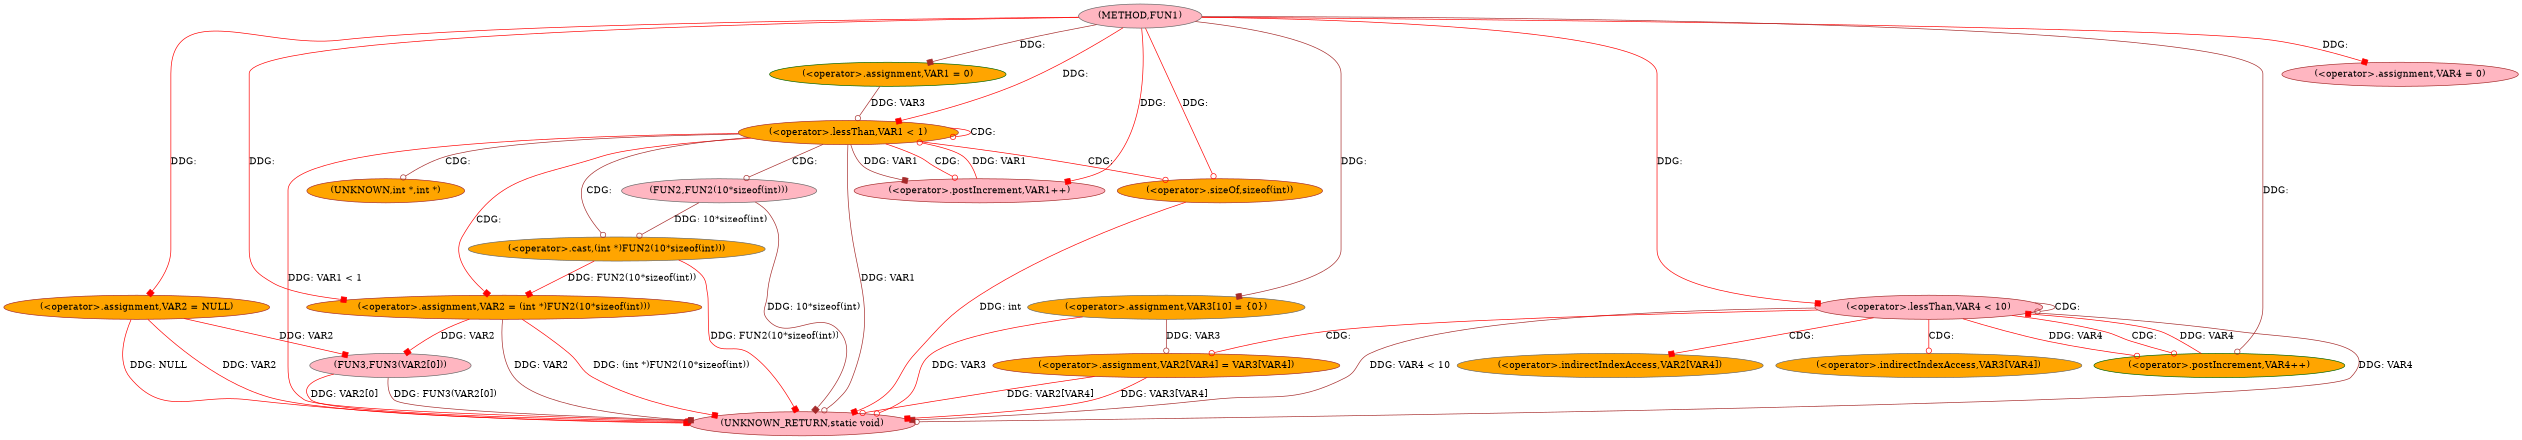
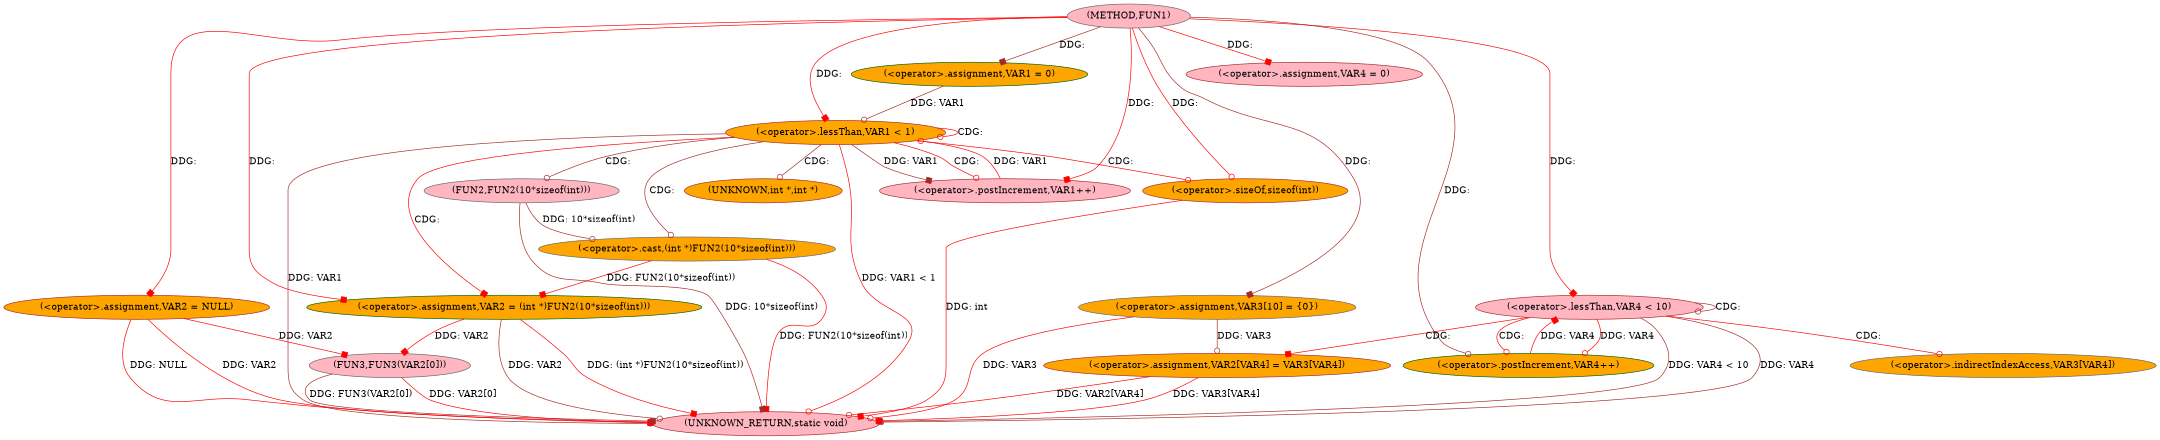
edge "(<operator>.assignment,VAR1 = 0)" -> "(<operator>.lessThan,VAR1 < 1)": label "DDG: VAR3" -> "DDG: VAR1"
node "(<operator>.assignment,VAR2 = (int *)FUN2(10*sizeof(int)))": color brown -> darkgreen
edge "(<operator>.lessThan,VAR4 < 10)" -> "(<operator>.assignment,VAR2[VAR4] = VAR3[VAR4])": arrowhead odot -> box
node "(<operator>.indirectIndexAccess,VAR2[VAR4])": removed
